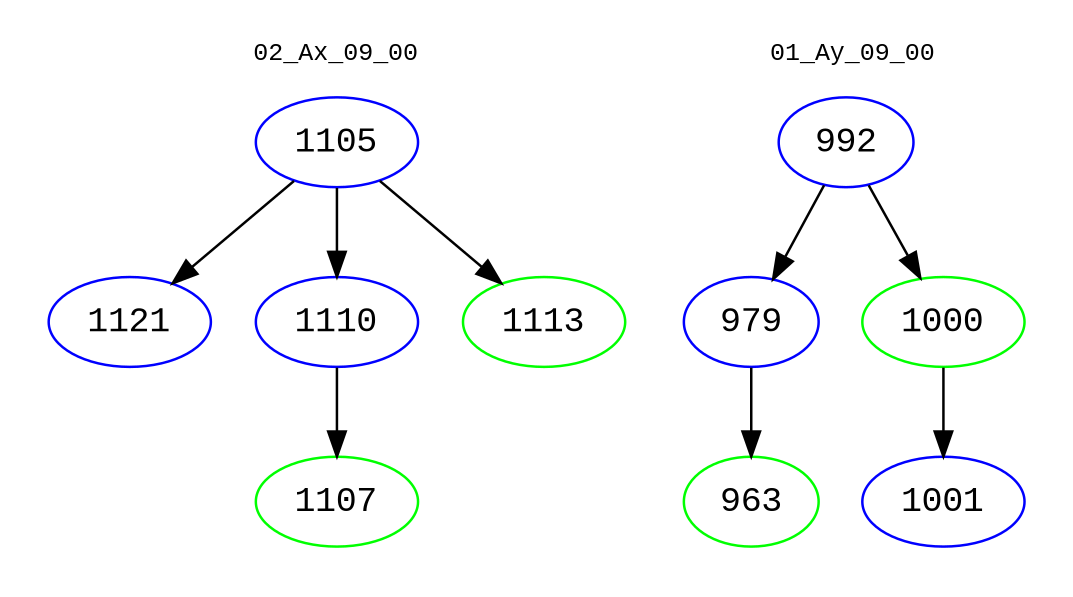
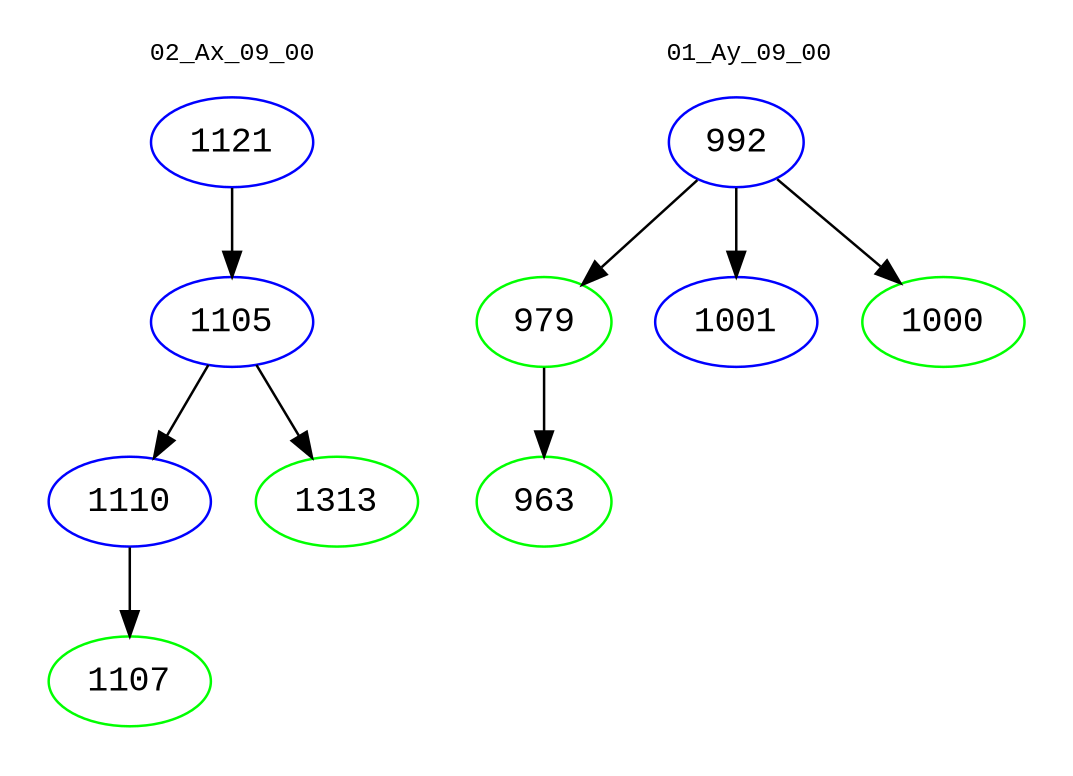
edge "1105" -> "1121": reversed
node "1113": label "1113" -> "1313"
node "979": color blue -> green
edge "1000" -> "1001": now "992" -> "1001"
